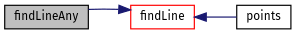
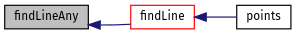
edge "findLineAny" -> "findLine": reversed
